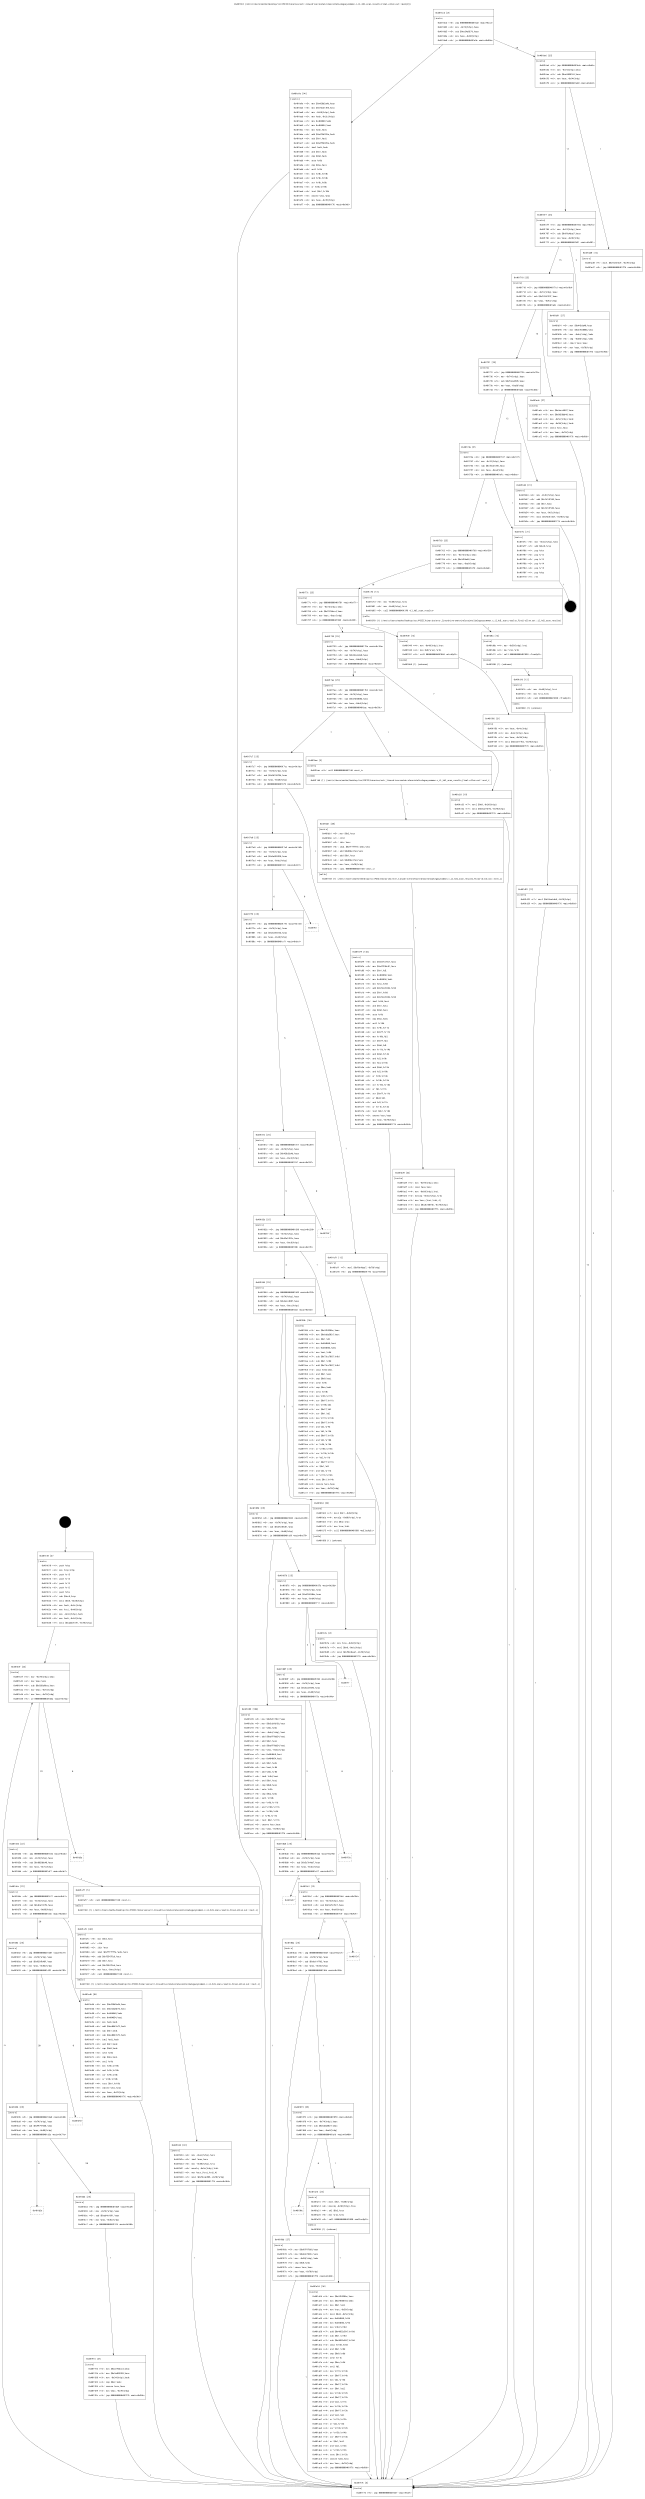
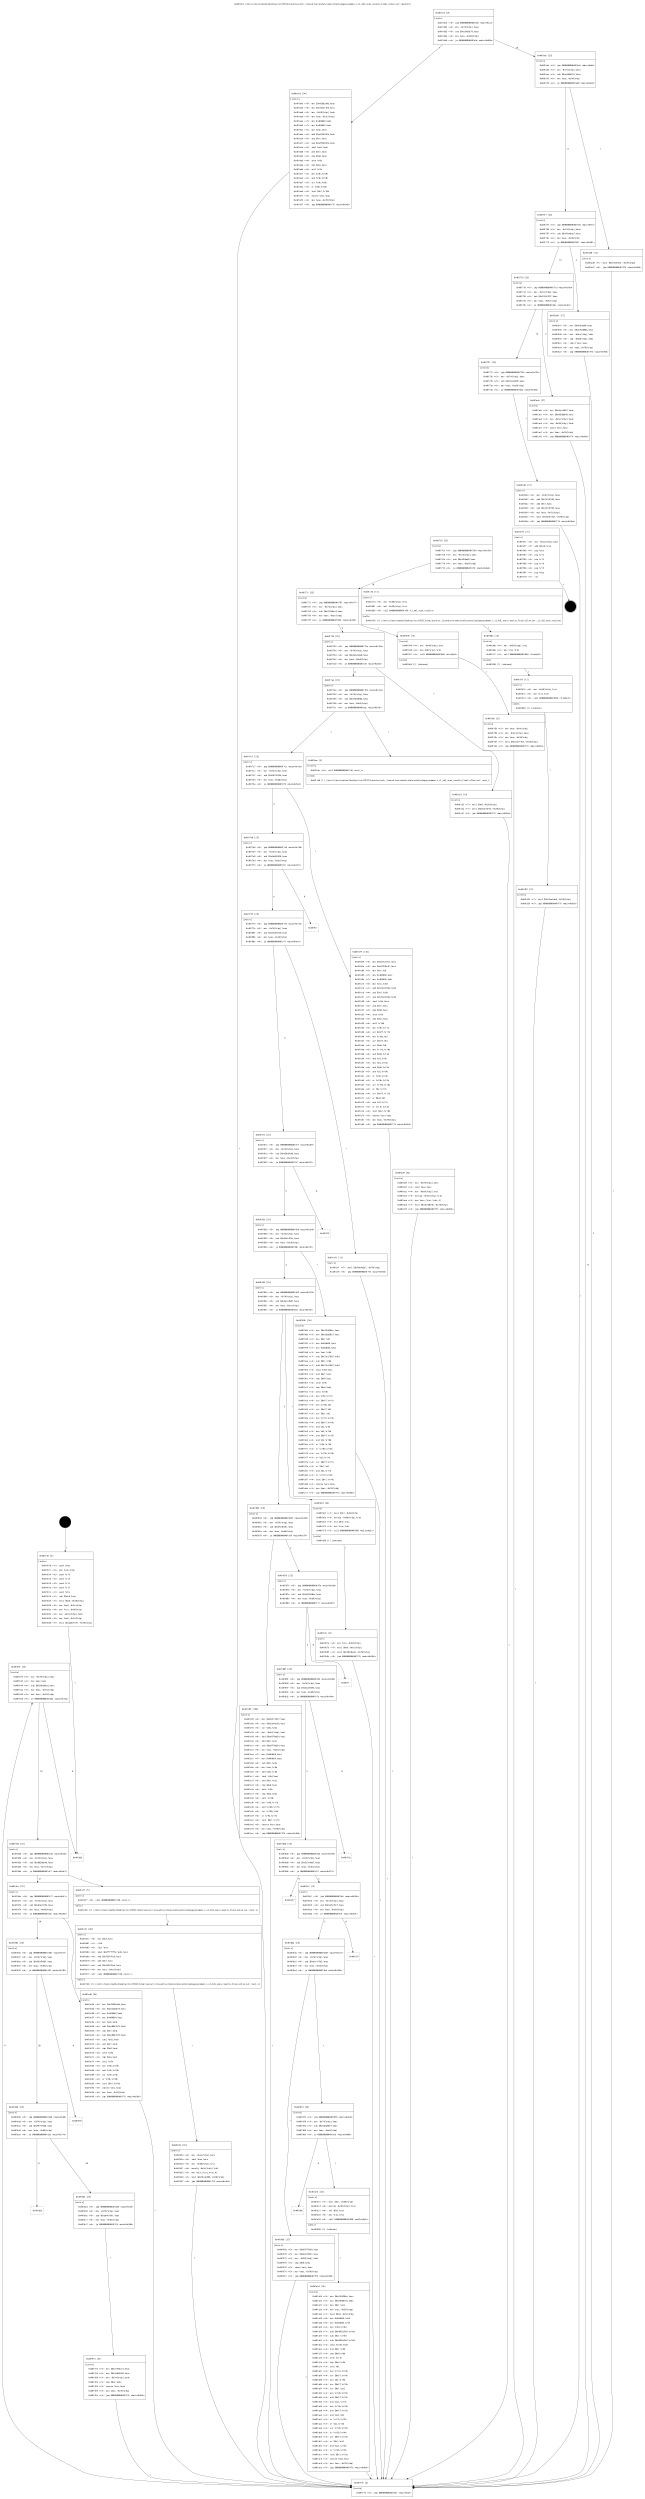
node "0x40174a [25]": removed
node "0x401bb1 [40]": removed
edge "0x401610 [47]" -> "0x40163f [23]": now "0x401610 [47]" -> "0x401d3a"
